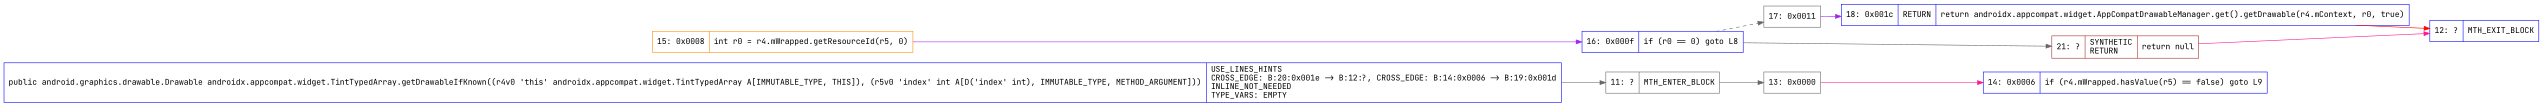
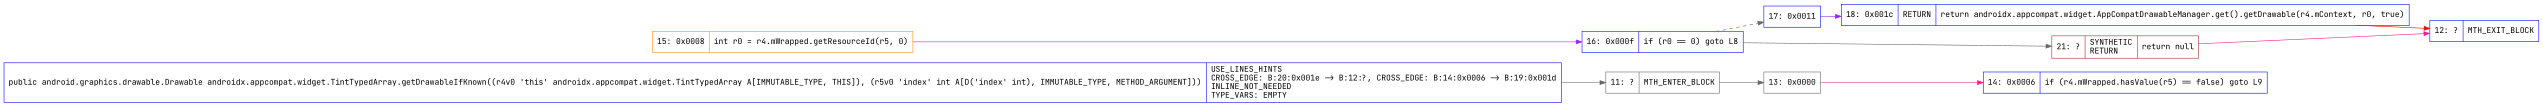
node "17: 0x0011": color gray40 -> blue
